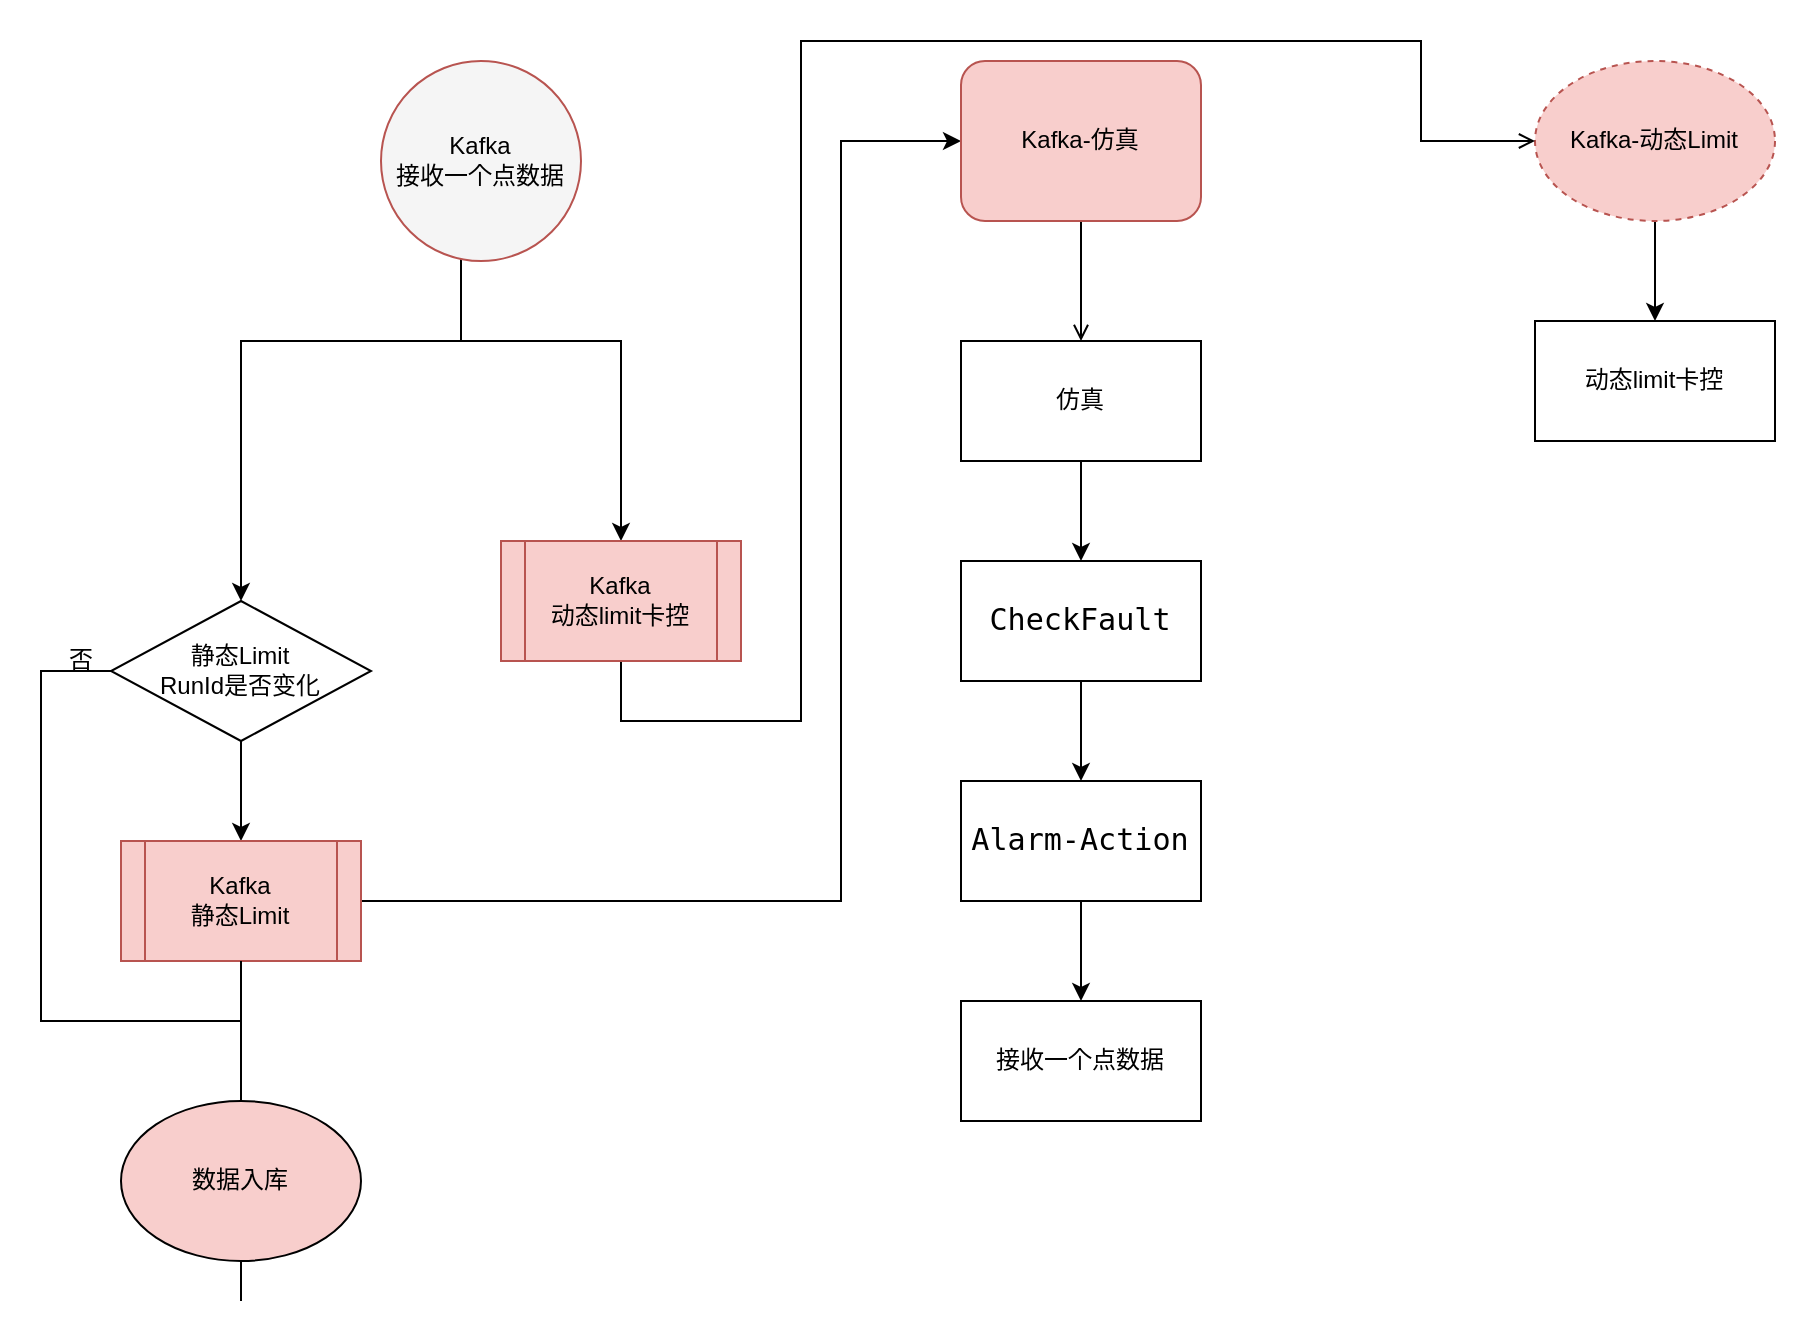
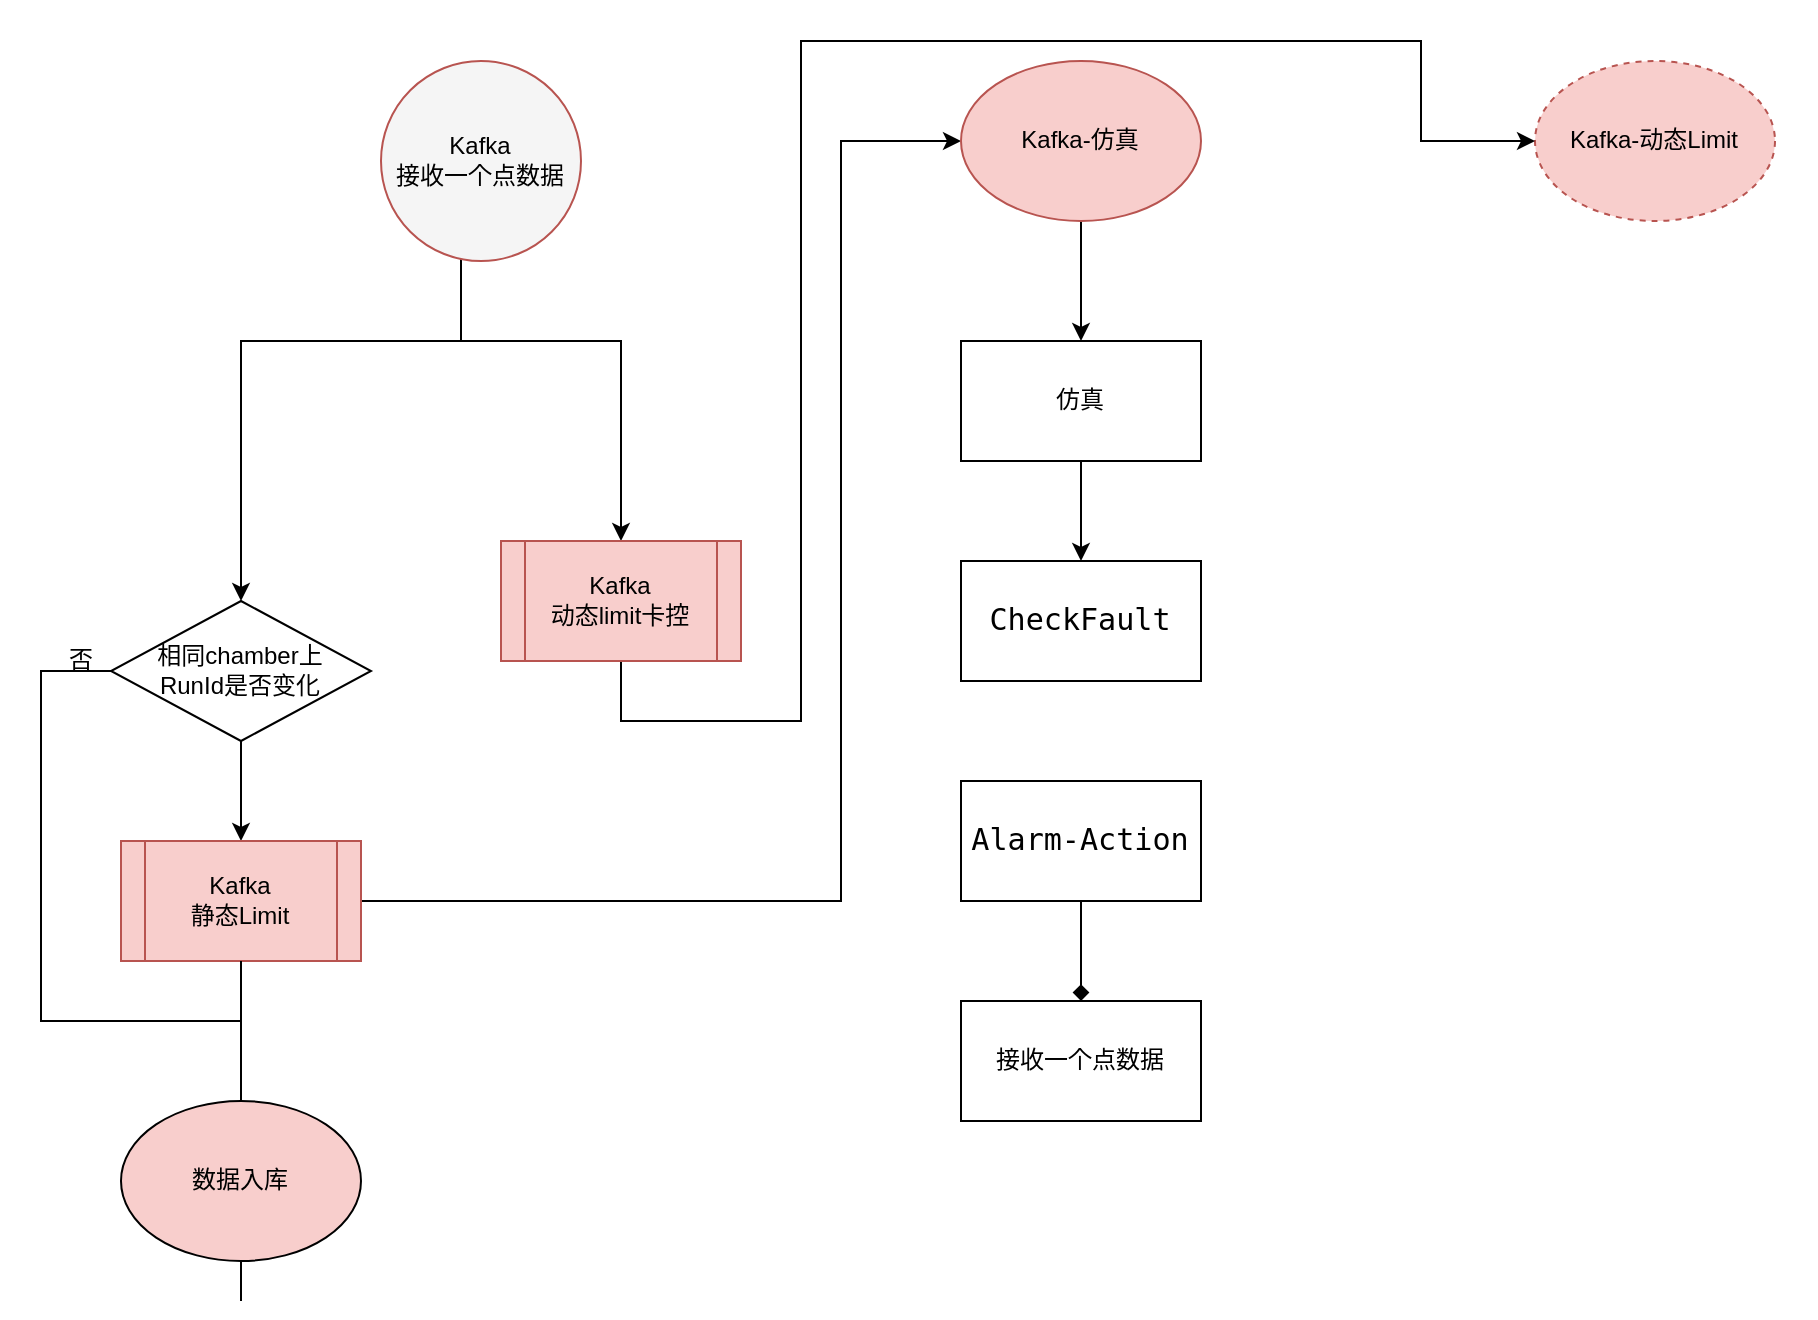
node "Kafka-仿真": shape rounded rectangle -> ellipse
edge "Kafka 动态limit卡控" -> "Kafka-动态Limit": arrowhead open -> classic
edge "Kafka-动态Limit" -> "动态limit卡控": removed
edge "Kafka-仿真" -> "仿真": arrowhead open -> classic
node "动态limit卡控": removed
node "静态Limit RunId是否变化": label "静态Limit RunId是否变化" -> "相同chamber上 RunId是否变化"
edge "CheckFault" -> "Alarm-Action": removed
edge "Alarm-Action" -> "接收一个点数据": arrowhead classic -> diamond
